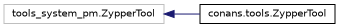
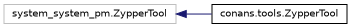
node "tools_system_pm.ZypperTool": label "tools_system_pm.ZypperTool" -> "system_system_pm.ZypperTool"
